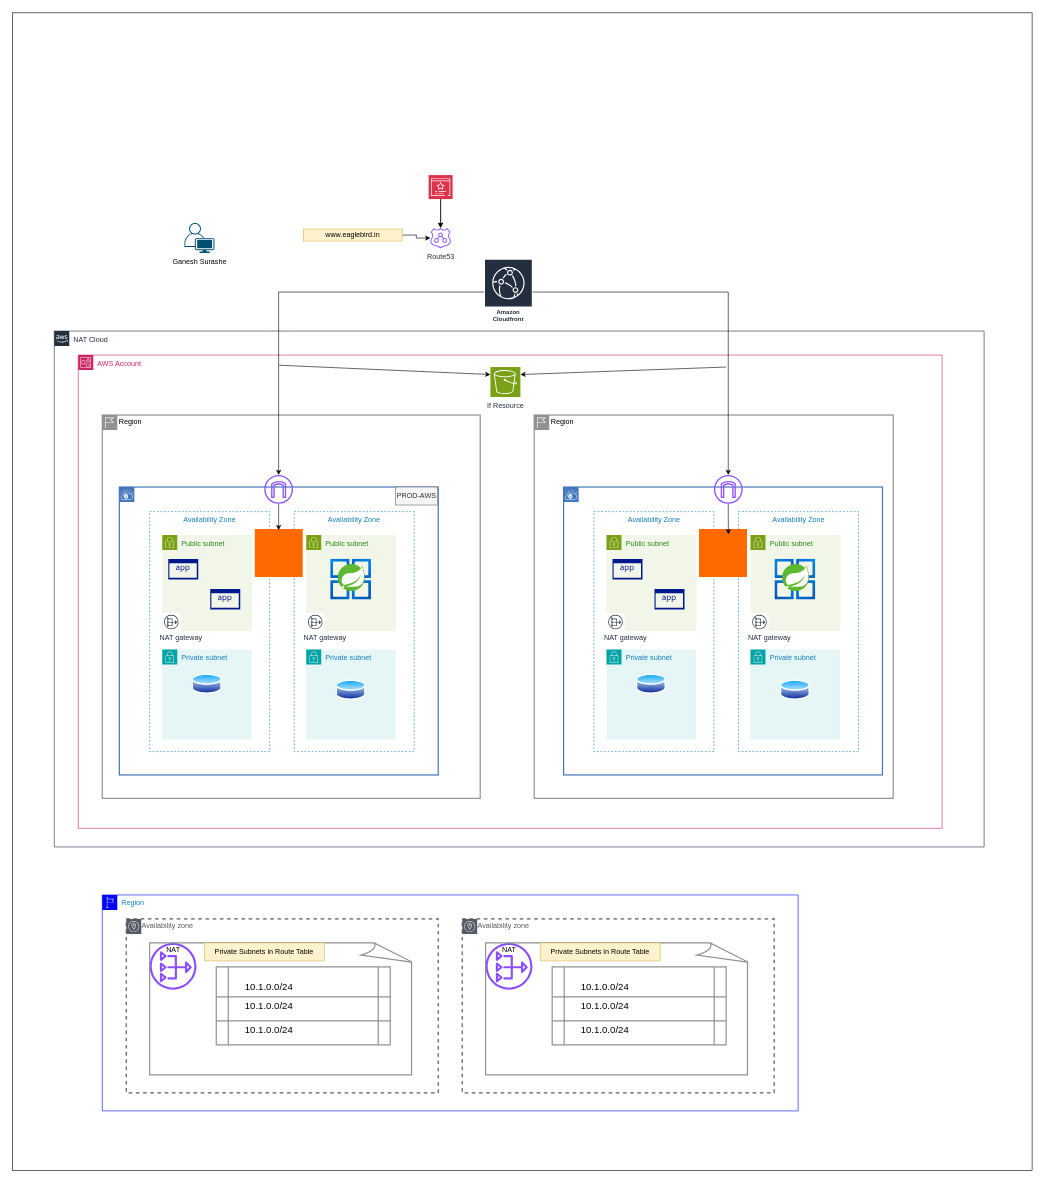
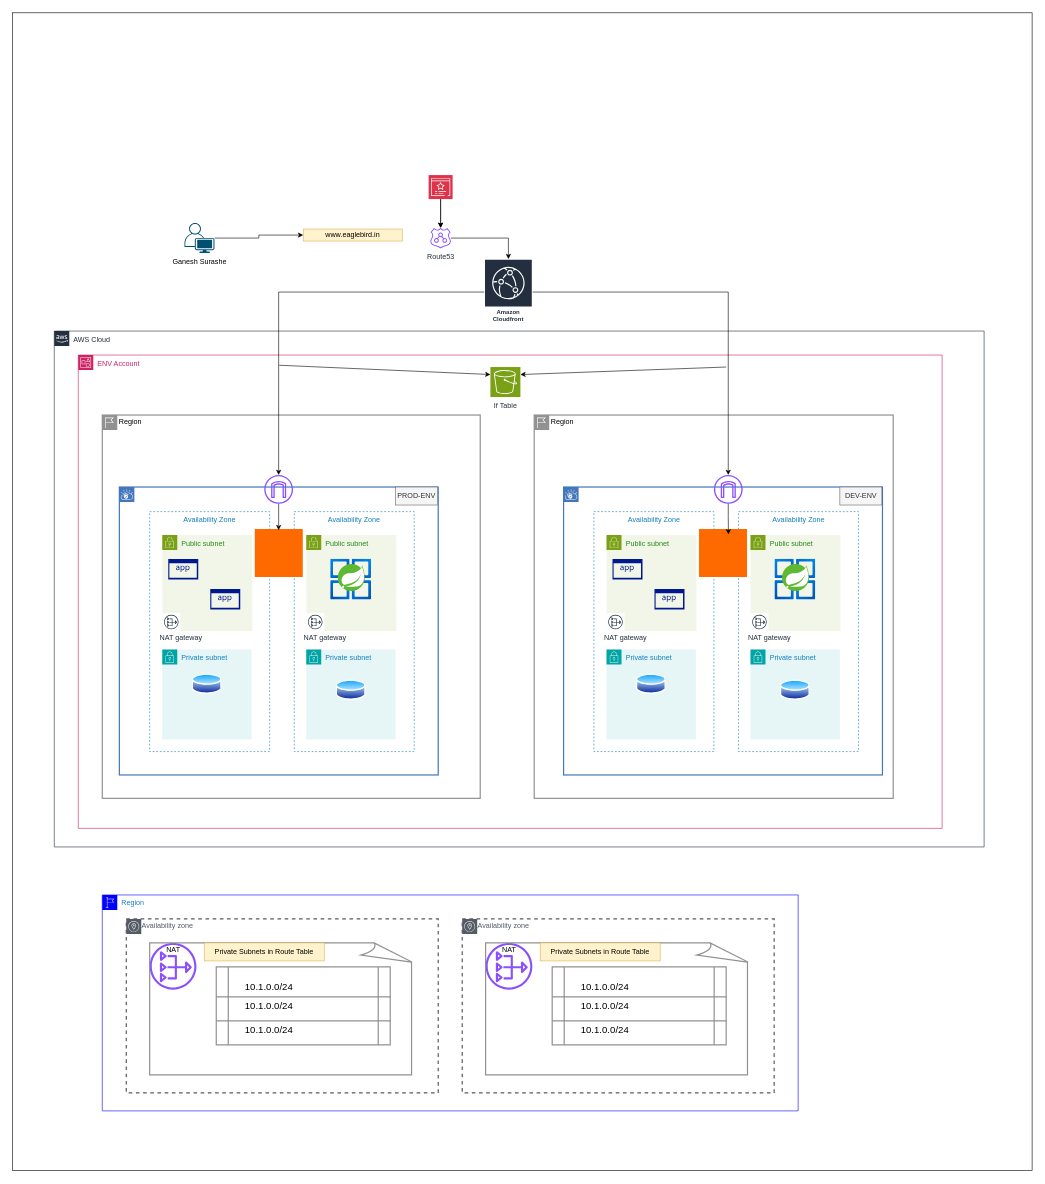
edge "Ganesh Surashe" -> "www.eaglebird.in": added
edge "www.eaglebird.in" -> "Route53": removed
edge "Route53" -> "Amazon Cloudfront": added
node "NAT Cloud": label "NAT Cloud" -> "AWS Cloud"
node "AWS Account": label "AWS Account" -> "ENV Account"
node "If Resource": label "If Resource" -> "If Table"
node "PROD-AWS": label "PROD-AWS" -> "PROD-ENV"
node "DEV-ENV": added
